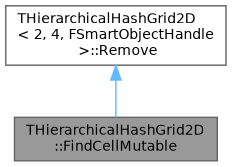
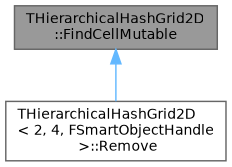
edge "THierarchicalHashGrid2D ::FindCellMutable" -> "THierarchicalHashGrid2D < 2, 4, FSmartObjectHandle >::Remove": reversed
